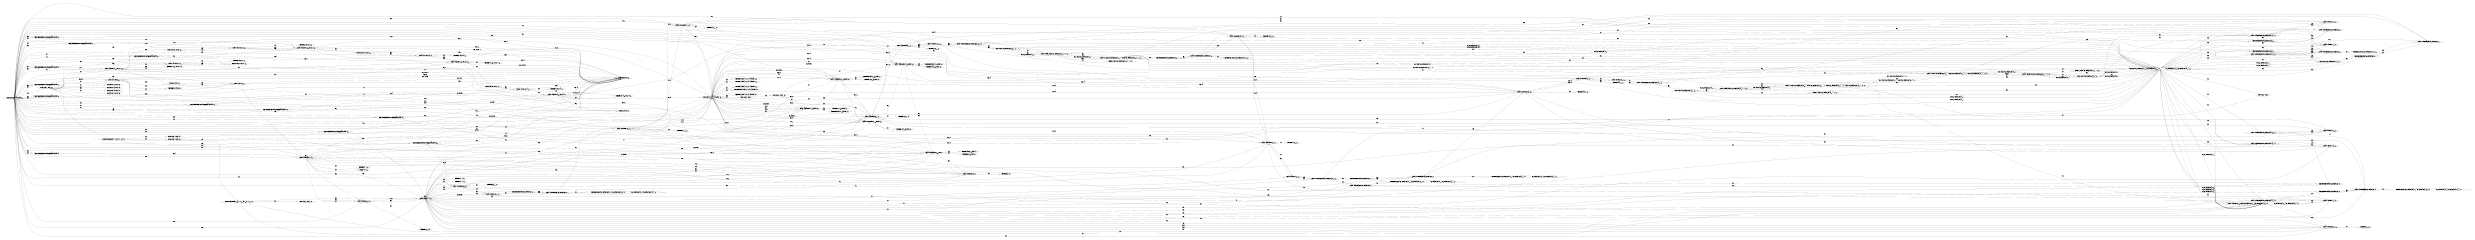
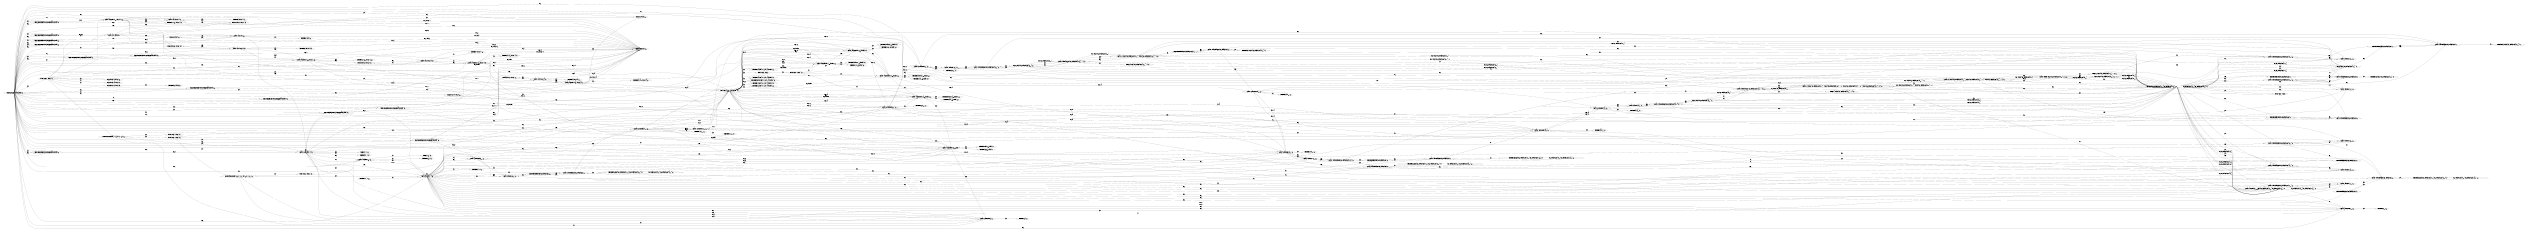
node "(IDENTIFIER,y,(void)y)": added
node "(IDENTIFIER,img,(uint32_t)(img->Bitdepth16To8[*wg++]))": added
node "(IDENTIFIER,wg,*wg = (uint16_t *)g)": added
node "(IDENTIFIER,fromskew,wb += fromskew)": added
edge "(<operator>.cast,(void)img)" -> "(IDENTIFIER,img,(void)img)": now "(LOCAL,uint16_t* wg: uint16_t)" -> "(IDENTIFIER,img,(void)img)"
edge "(SKEW4,SKEW4(wr, wg, wb, wa, fromskew))" -> "(IDENTIFIER,fromskew,SKEW4(wr, wg, wb, wa, fromskew))": label "AST: " -> "DDG: 16"
edge "(IDENTIFIER,wa,*wa = (uint16_t *)a)" -> "(<operator>.cast,(uint16_t *)a)": now "(<operator>.assignment,*wa = (uint16_t *)a)" -> "(<operator>.cast,(uint16_t *)a)"
edge "(METHOD,putRGBAAseparate16bittile)" -> "(SKEW4,SKEW4(wr, wg, wb, wa, fromskew))": now "(LOCAL,uint16_t* wb: uint16_t)" -> "(SKEW4,SKEW4(wr, wg, wb, wa, fromskew))"
edge "(CONTROL_STRUCTURE,for (;h > 0;--h),for (;h > 0;--h))" -> "(<operator>.preDecrement,--h)": label "DDG: fromskew" -> "AST: "
node "(LITERAL,0,x = 0)": added
node "(IDENTIFIER,cp,cp++)": removed
edge "(<operator>.lessThan,x < w)" -> "(IDENTIFIER,w,x < w)": reversed
edge "(<operator>.lessThan,x < w)" -> "(<operator>.indirection,*cp++)": label "DDG: fromskew" -> "CDG: "
